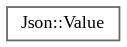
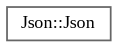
node "Json::Value": label "Json::Value" -> "Json::Json"
